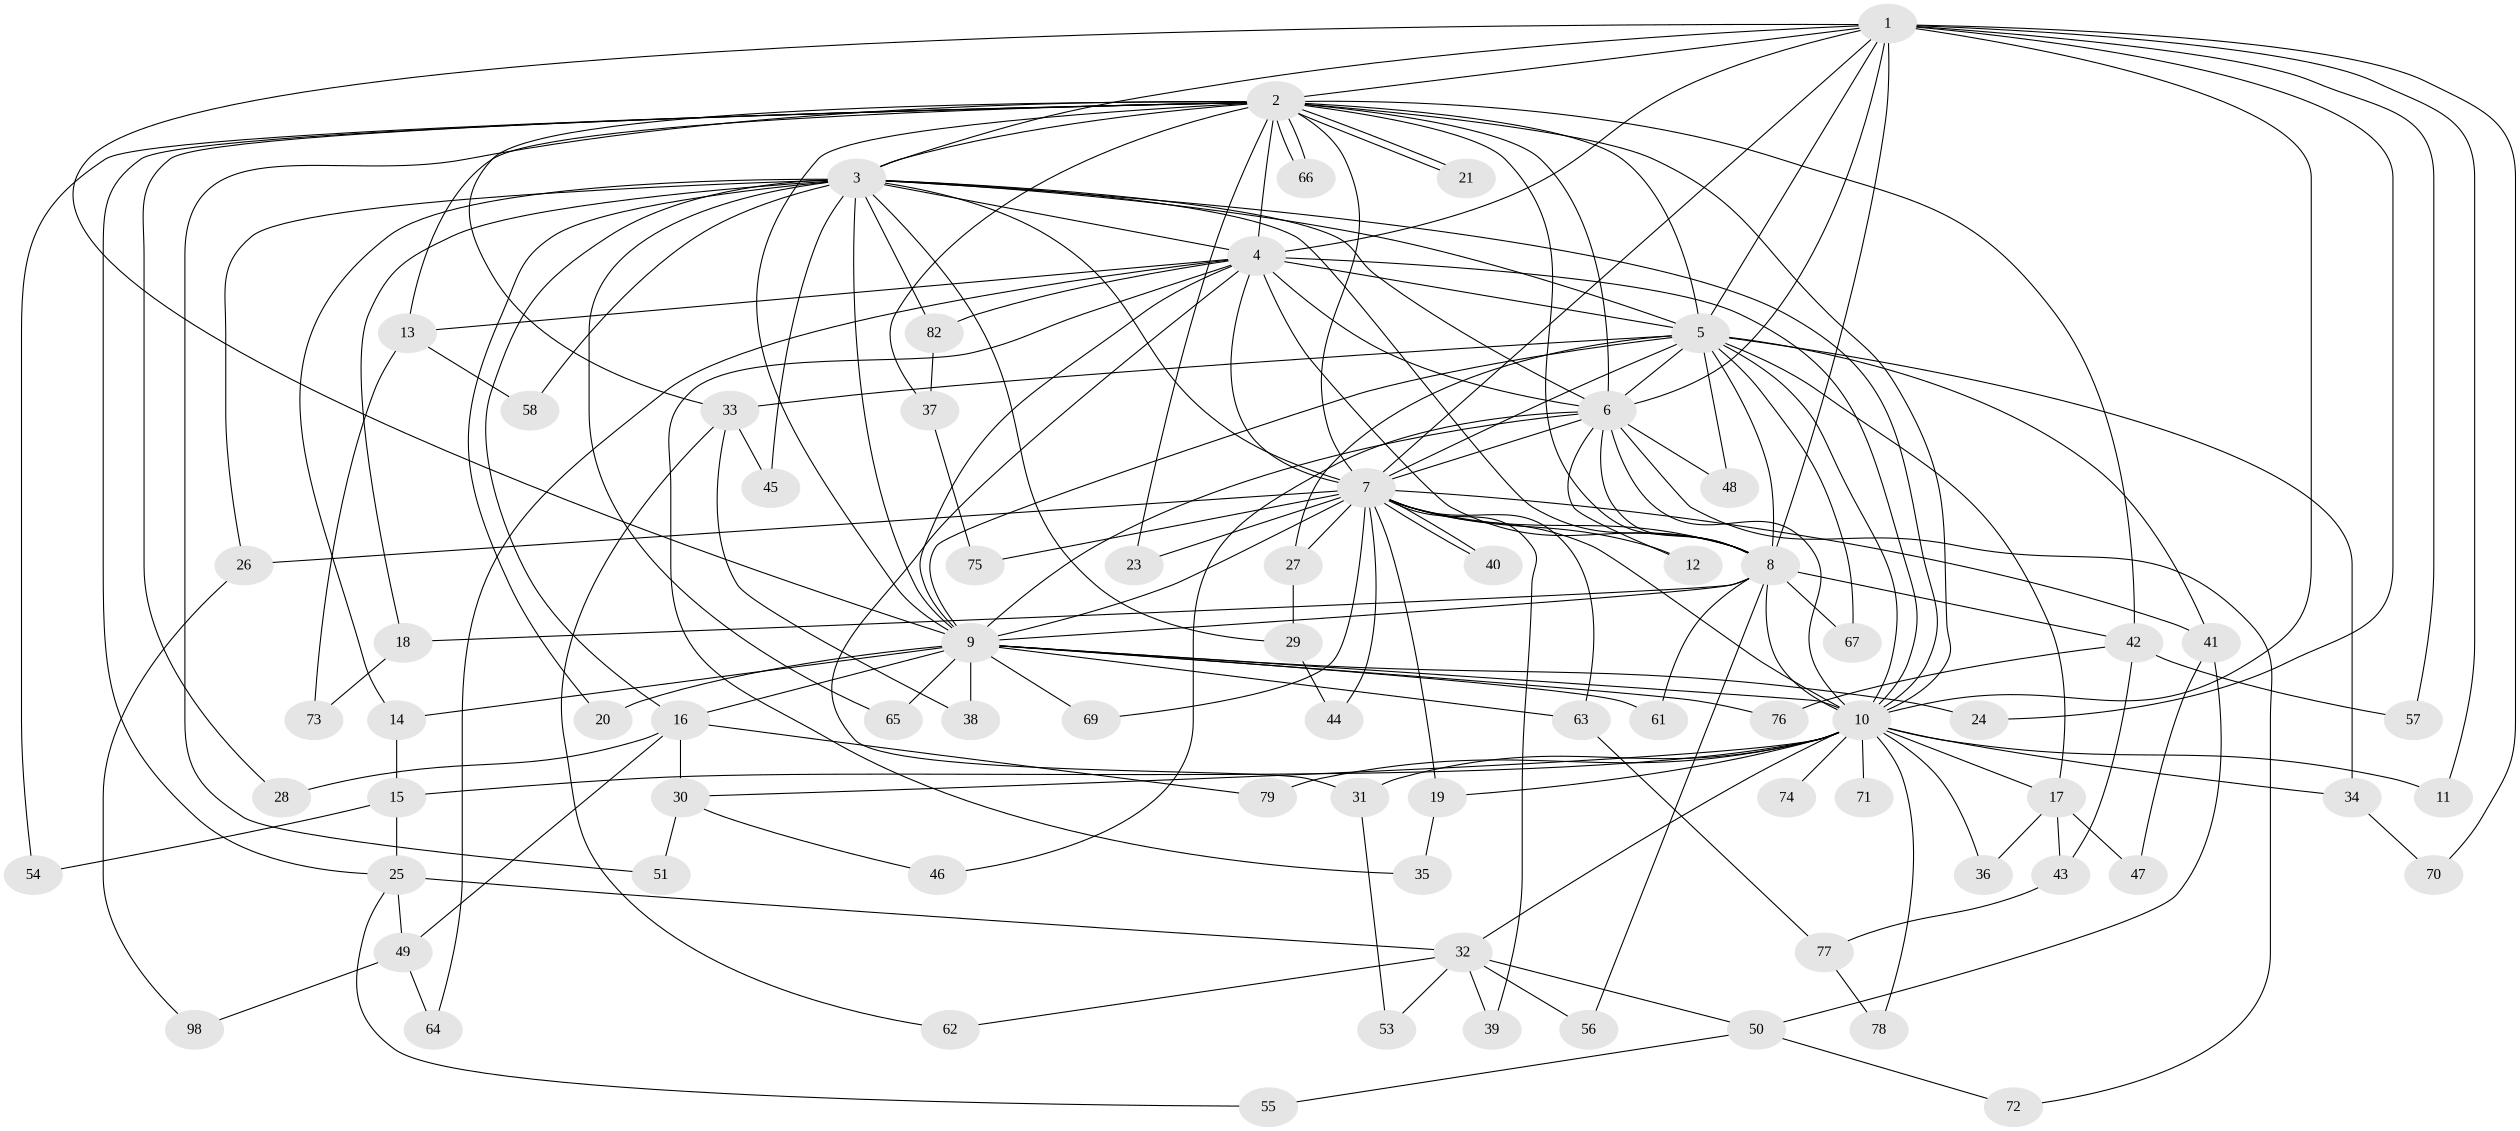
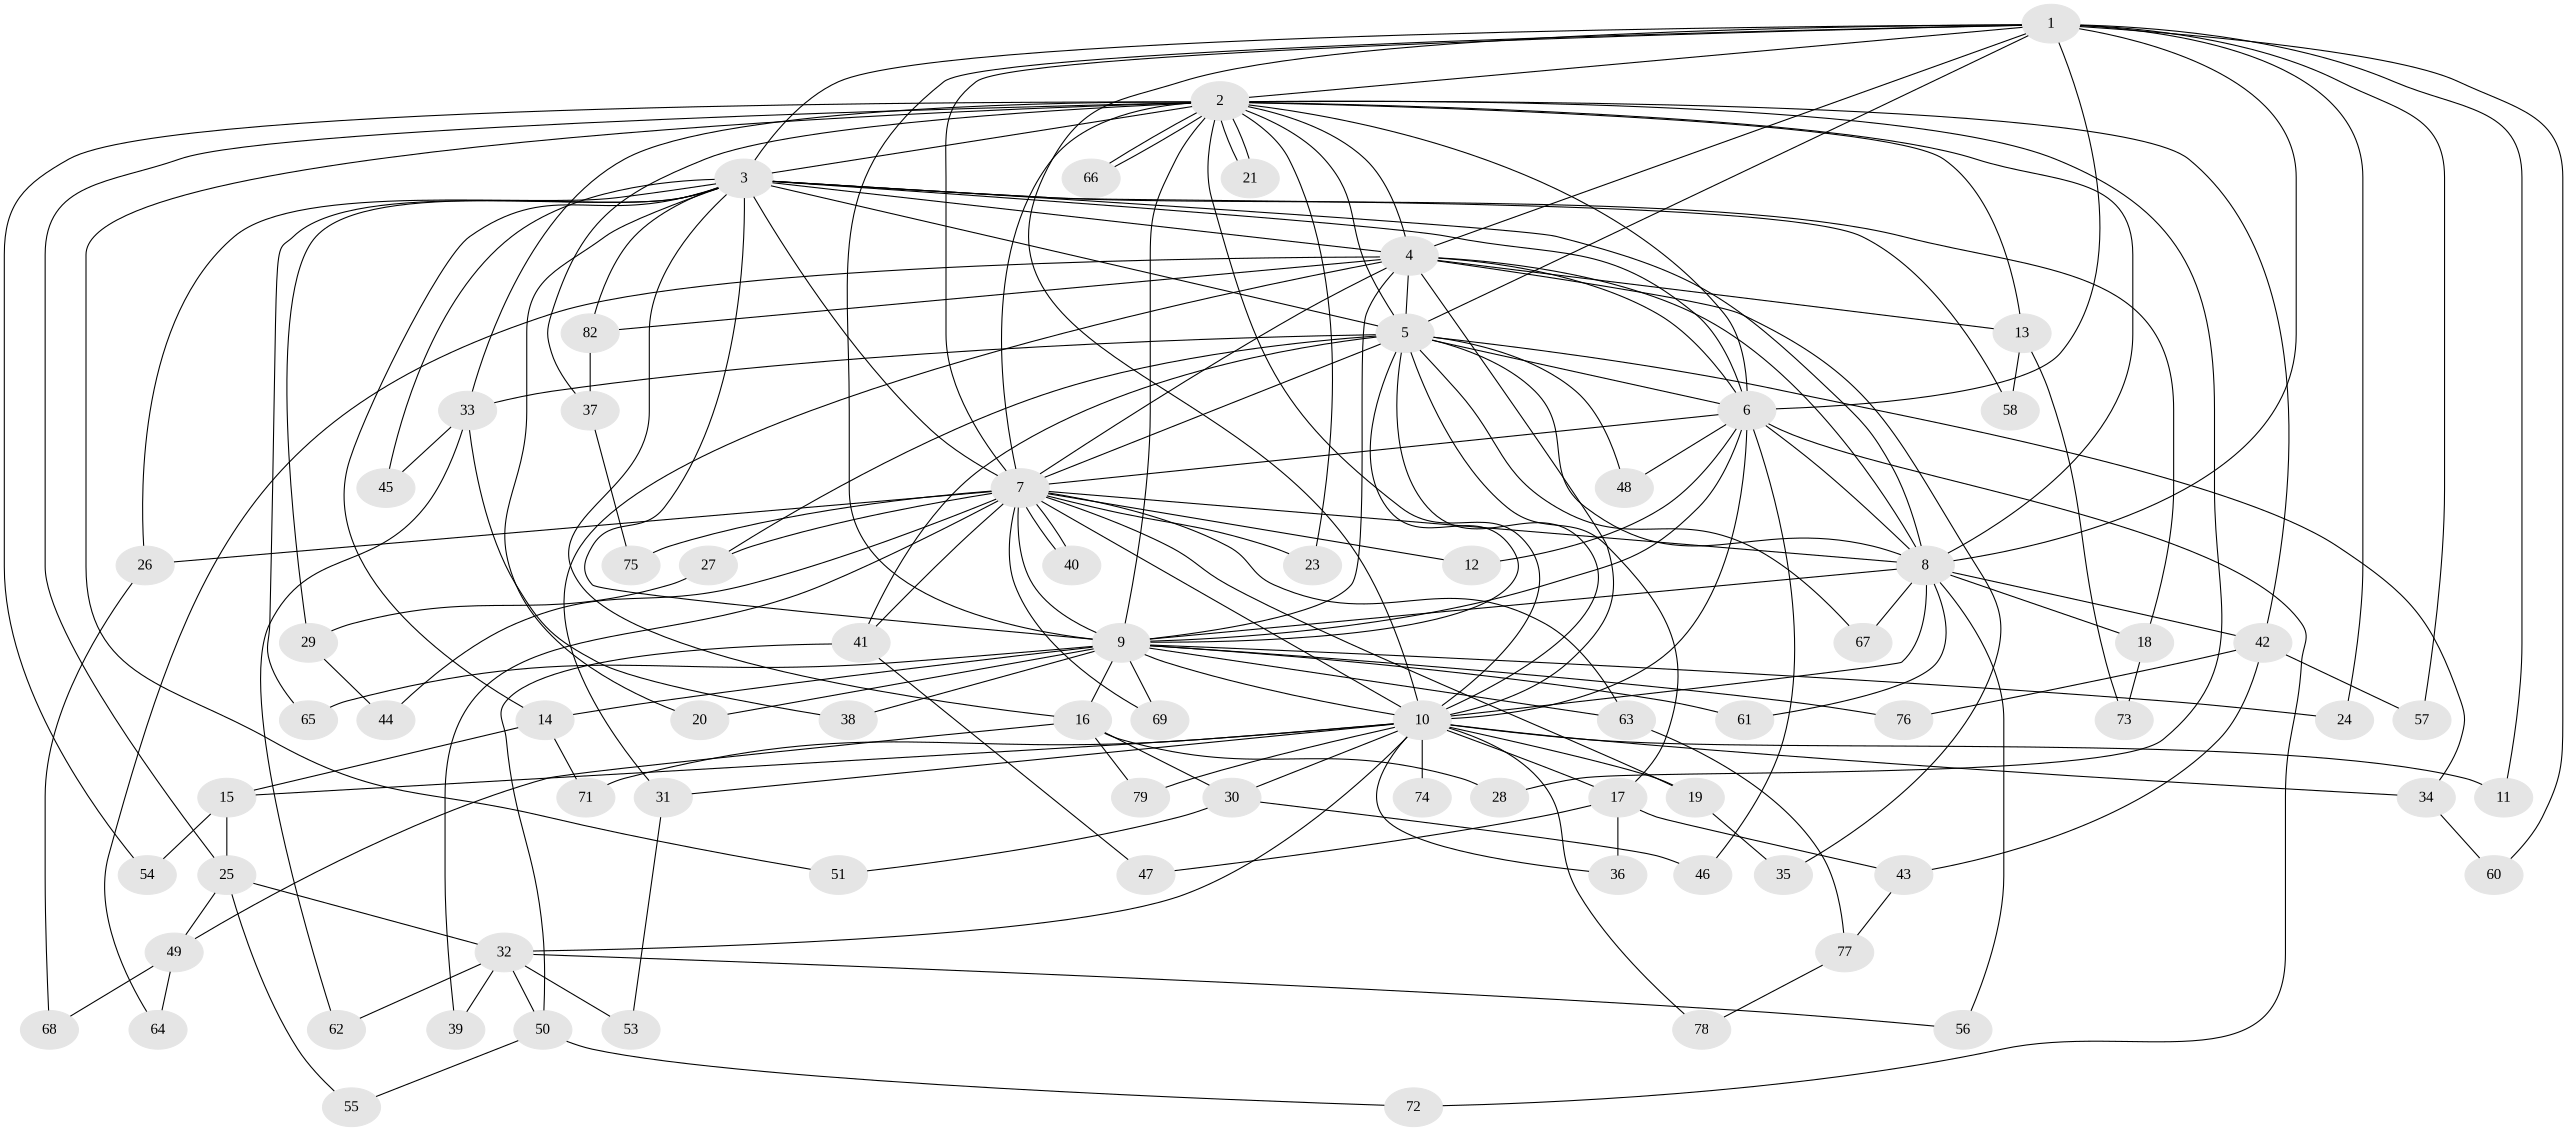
edge "3" -- "10": removed
edge "14" -- "71": added
node "70": label "70" -> "60"
node "98": label "98" -> "68"
